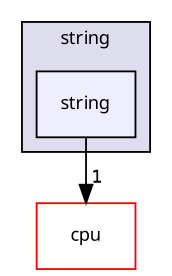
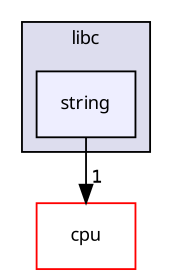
cluster "string": label "string" -> "libc"
